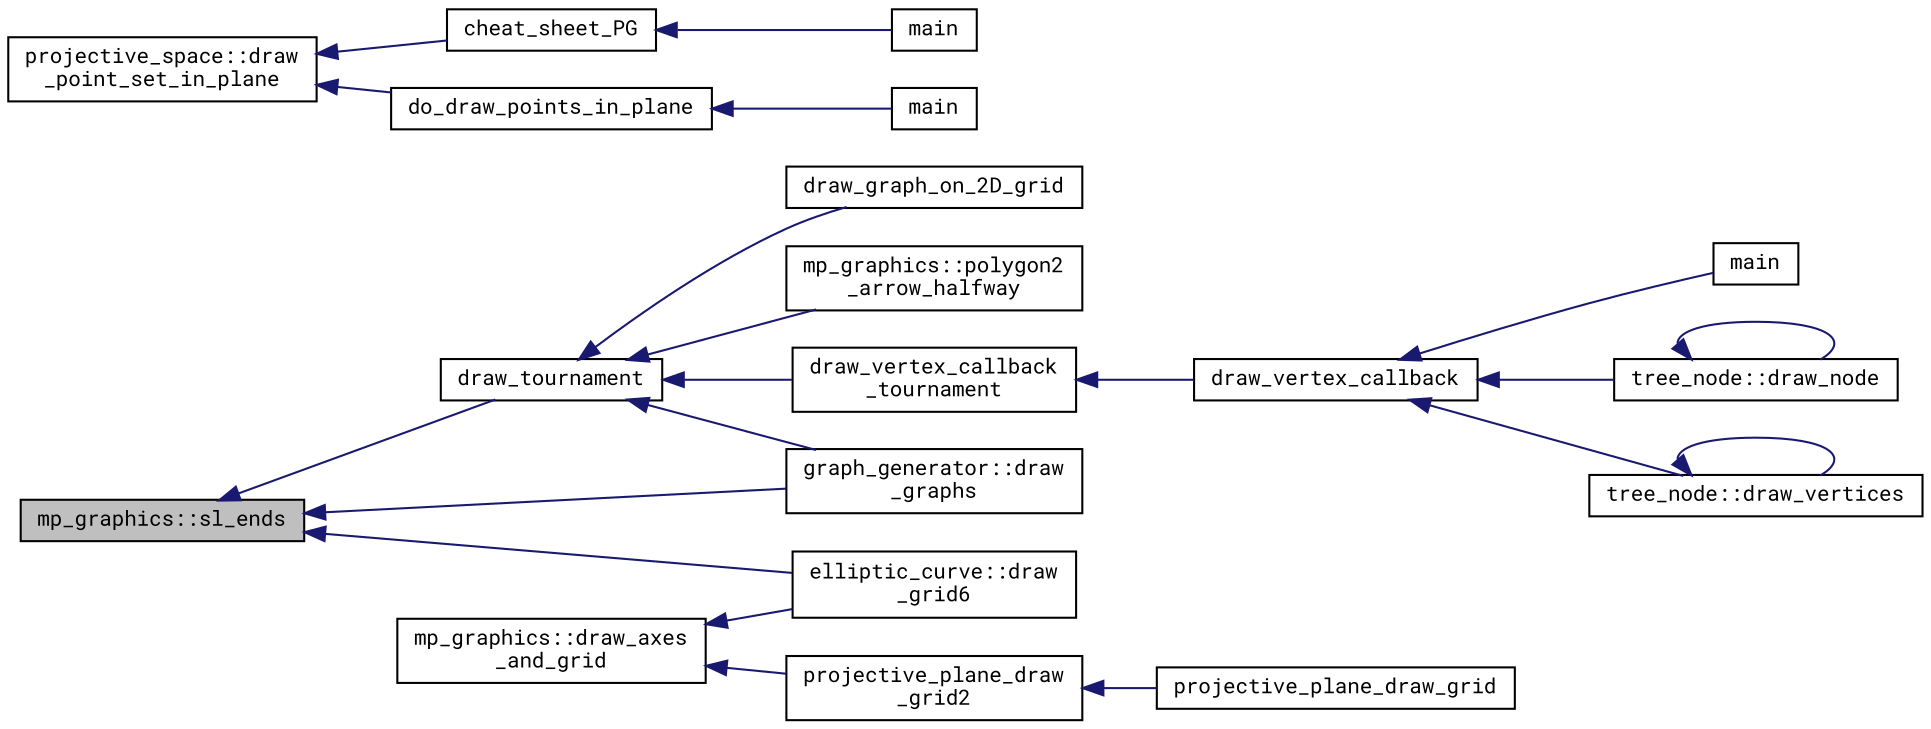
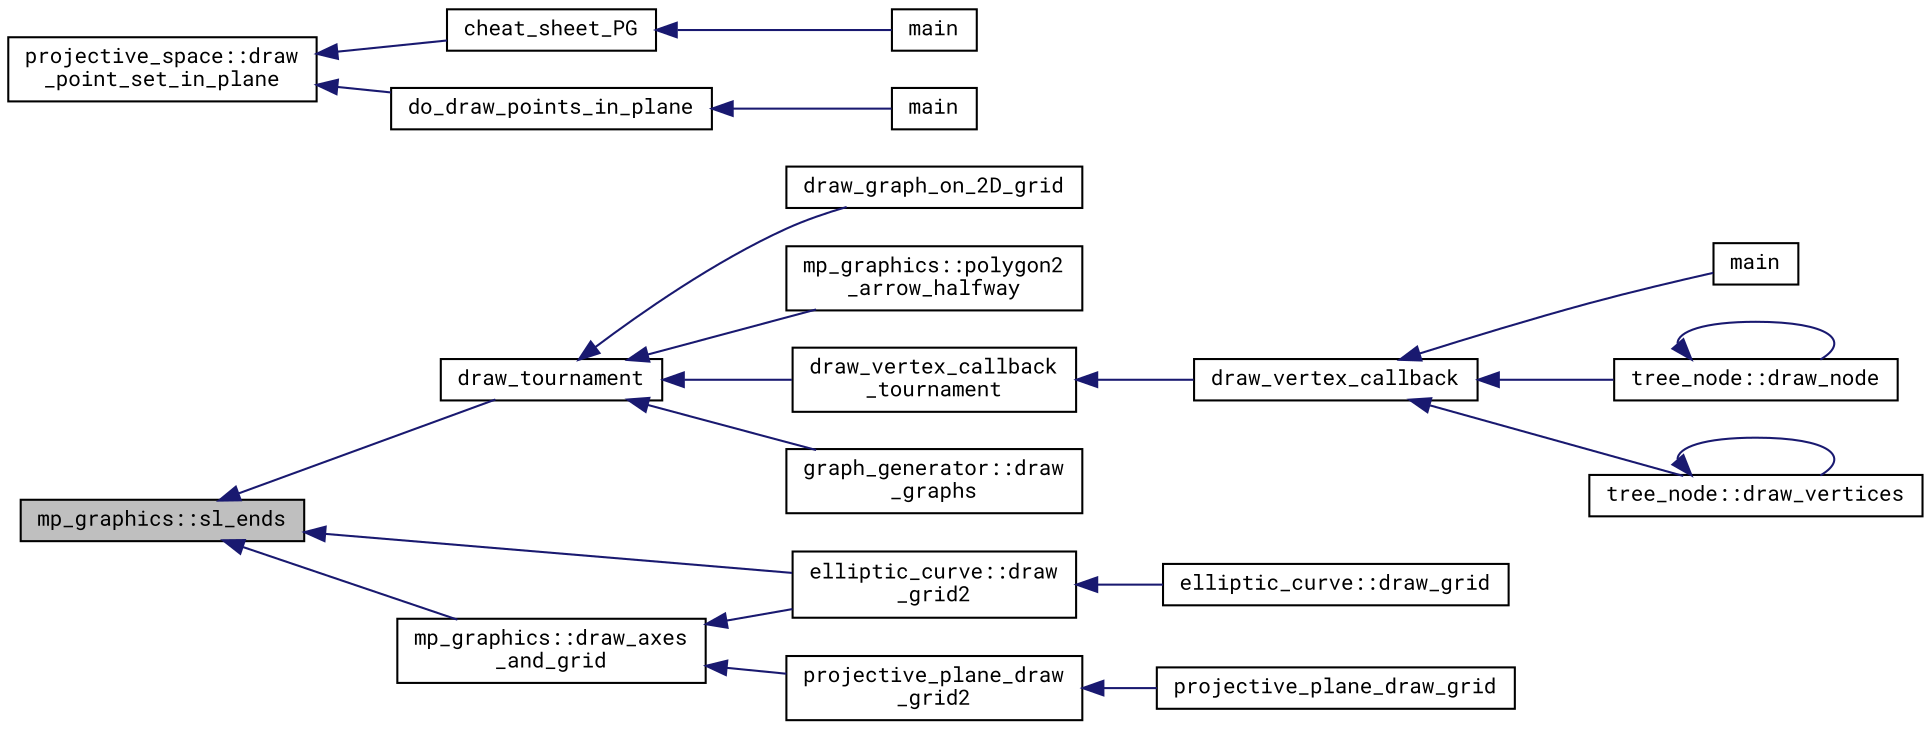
edge "graph_generator::draw _graphs" -> "mp_graphics::sl_ends": now "mp_graphics::draw_axes _and_grid" -> "mp_graphics::sl_ends"
node "elliptic_curve::draw _grid6": label "elliptic_curve::draw _grid6" -> "elliptic_curve::draw _grid2"
node "elliptic_curve::draw_grid": added
